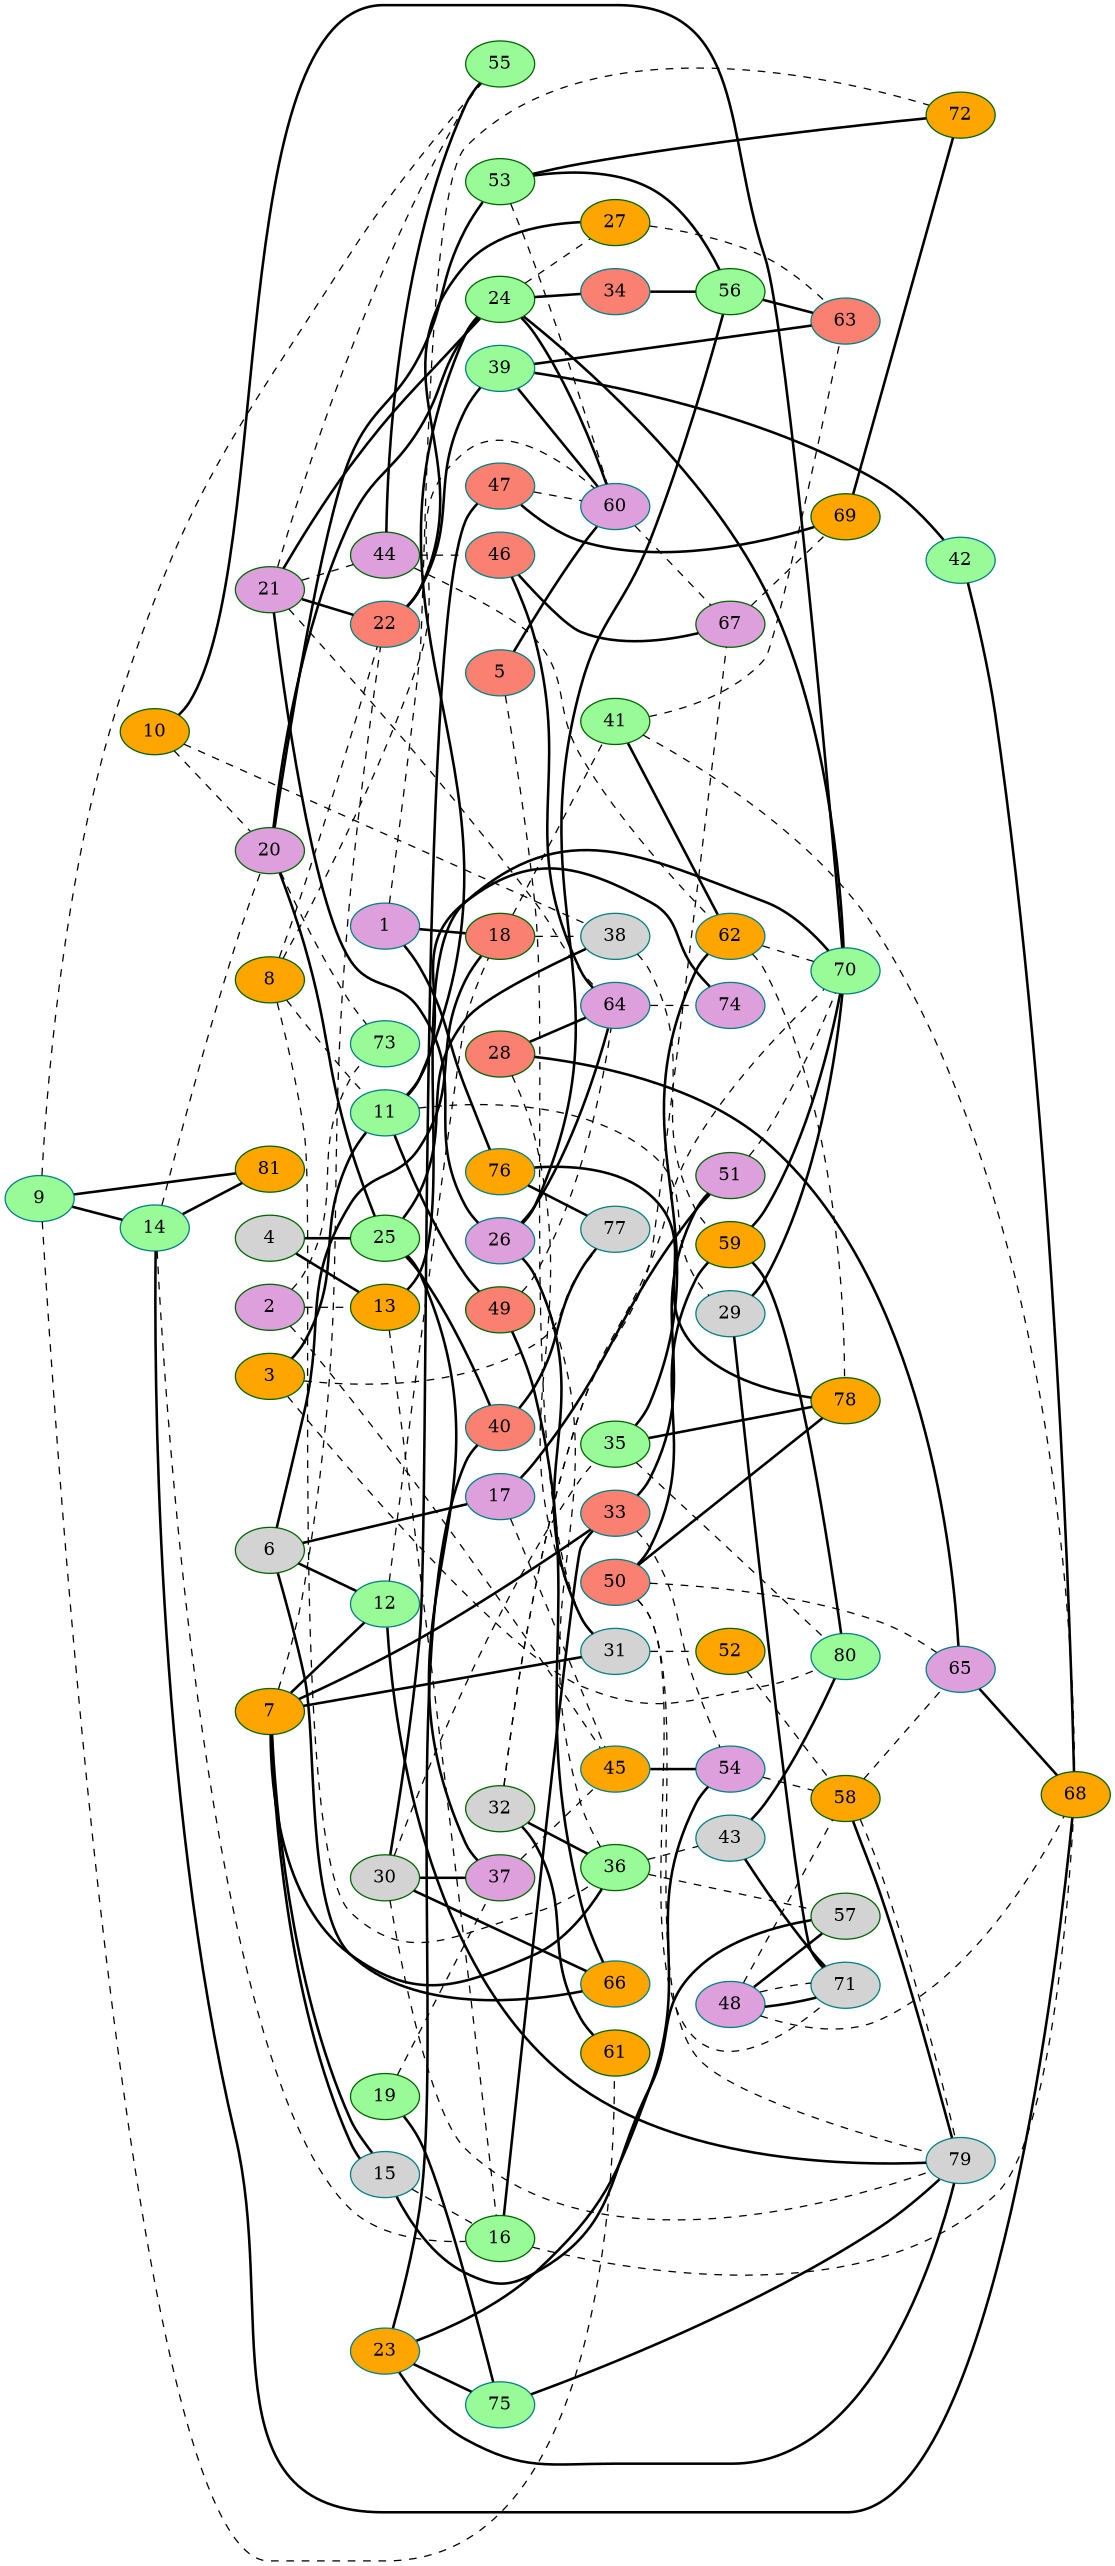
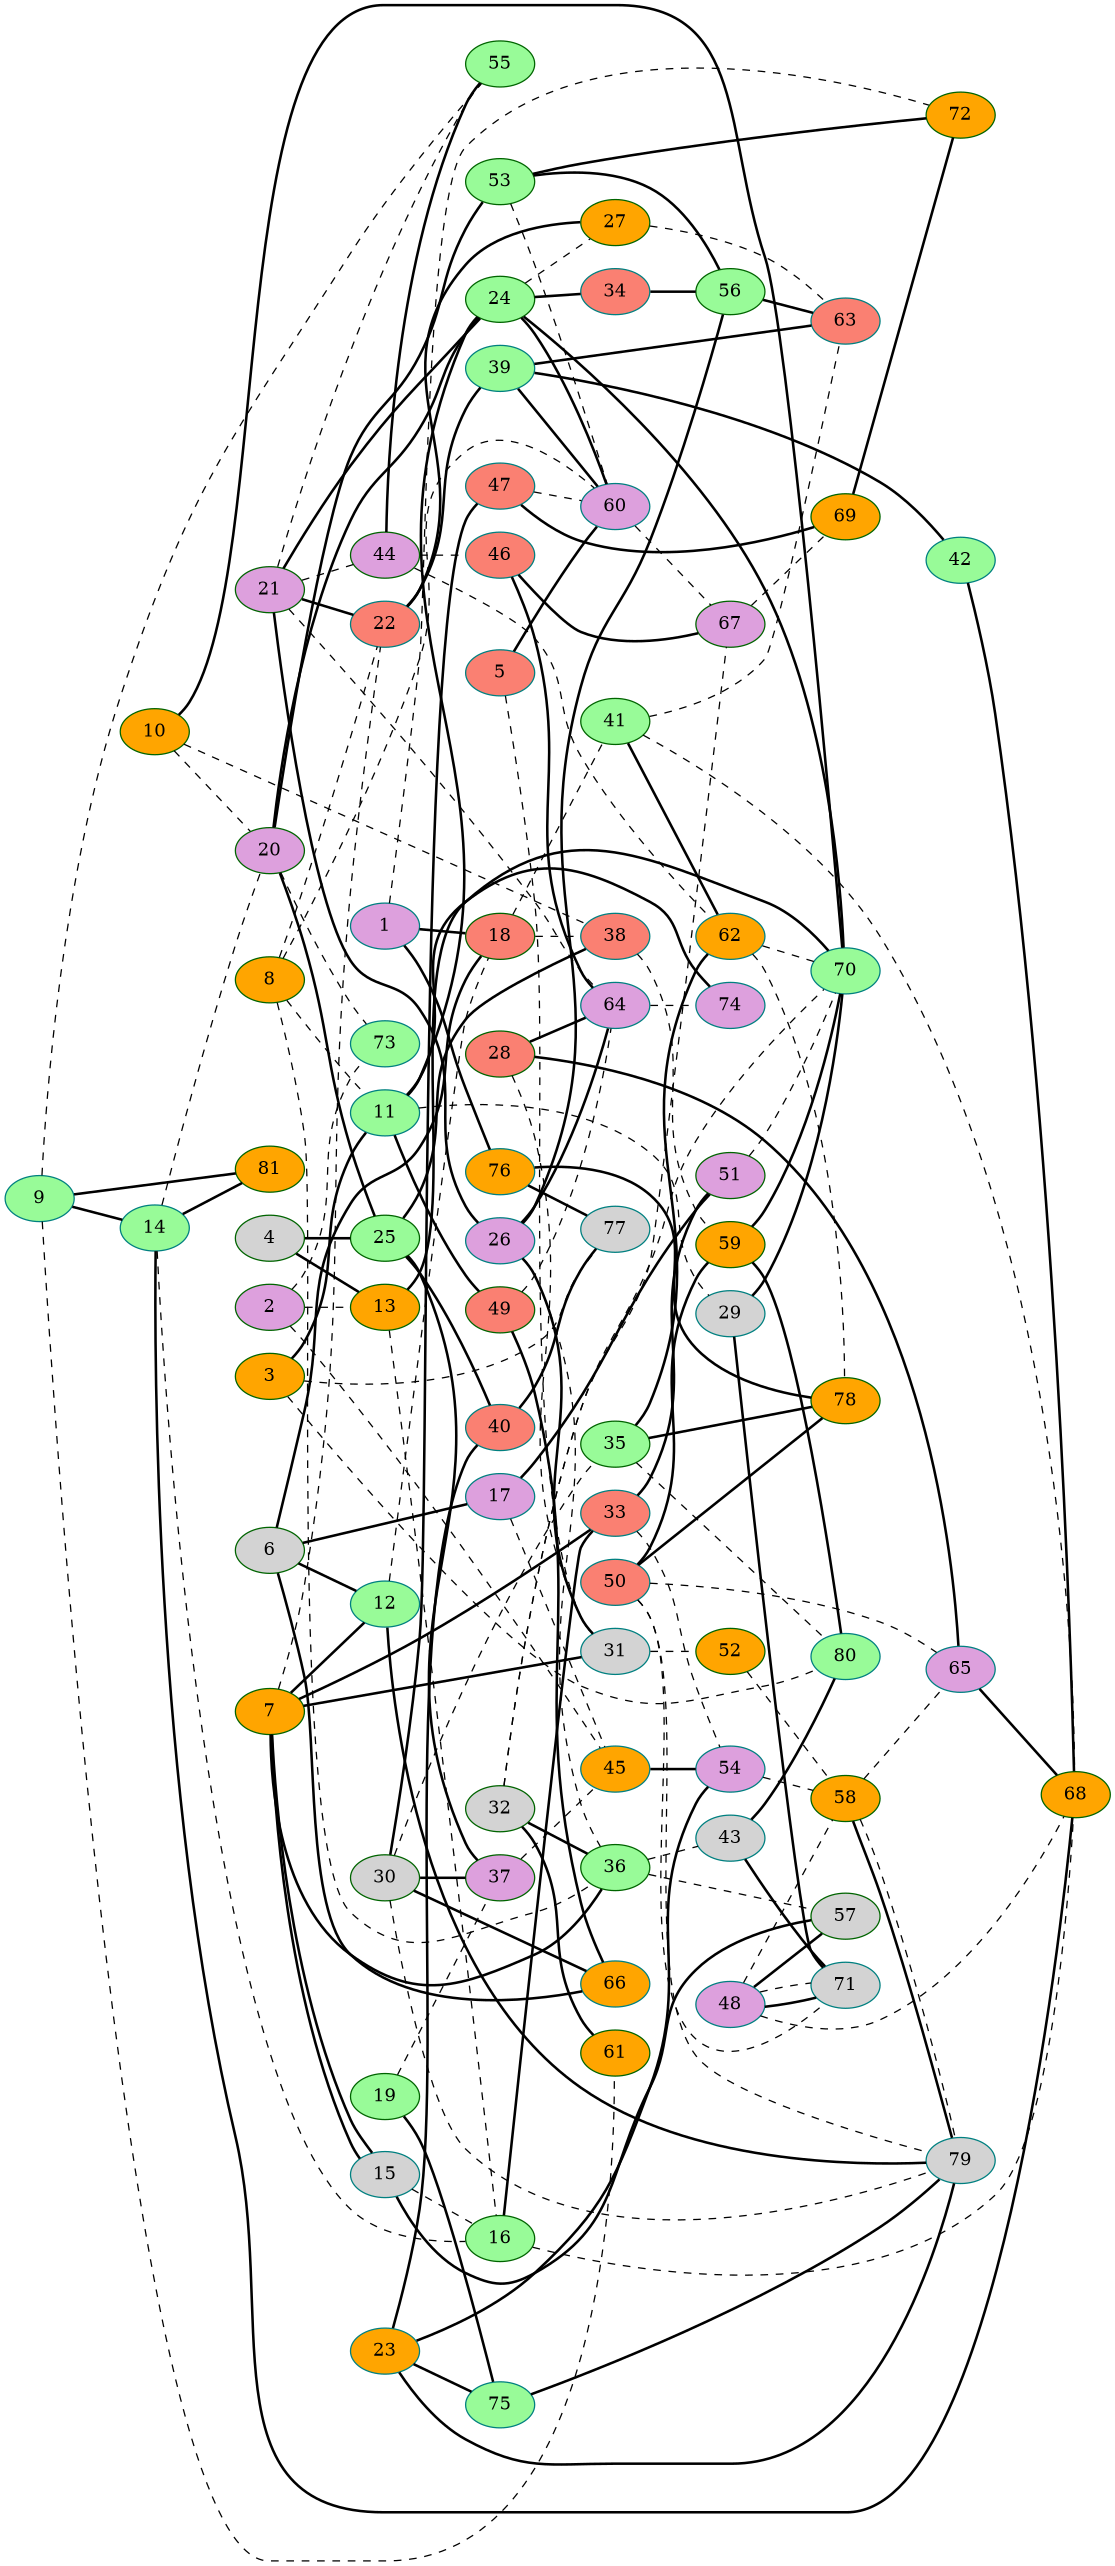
node "38": fillcolor lightgrey -> salmon
